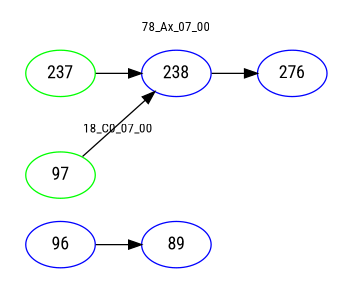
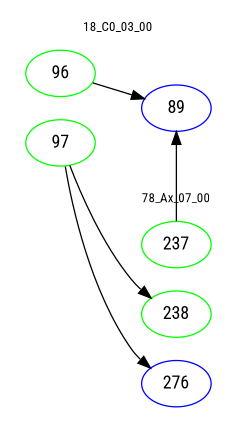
edge "237" -> "238": now "237" -> "89"
node "238": color blue -> green
edge "238" -> "276": now "97" -> "276"
cluster "18_C0_07_00": label "18_C0_07_00" -> "18_C0_03_00"
node "96": color blue -> green
